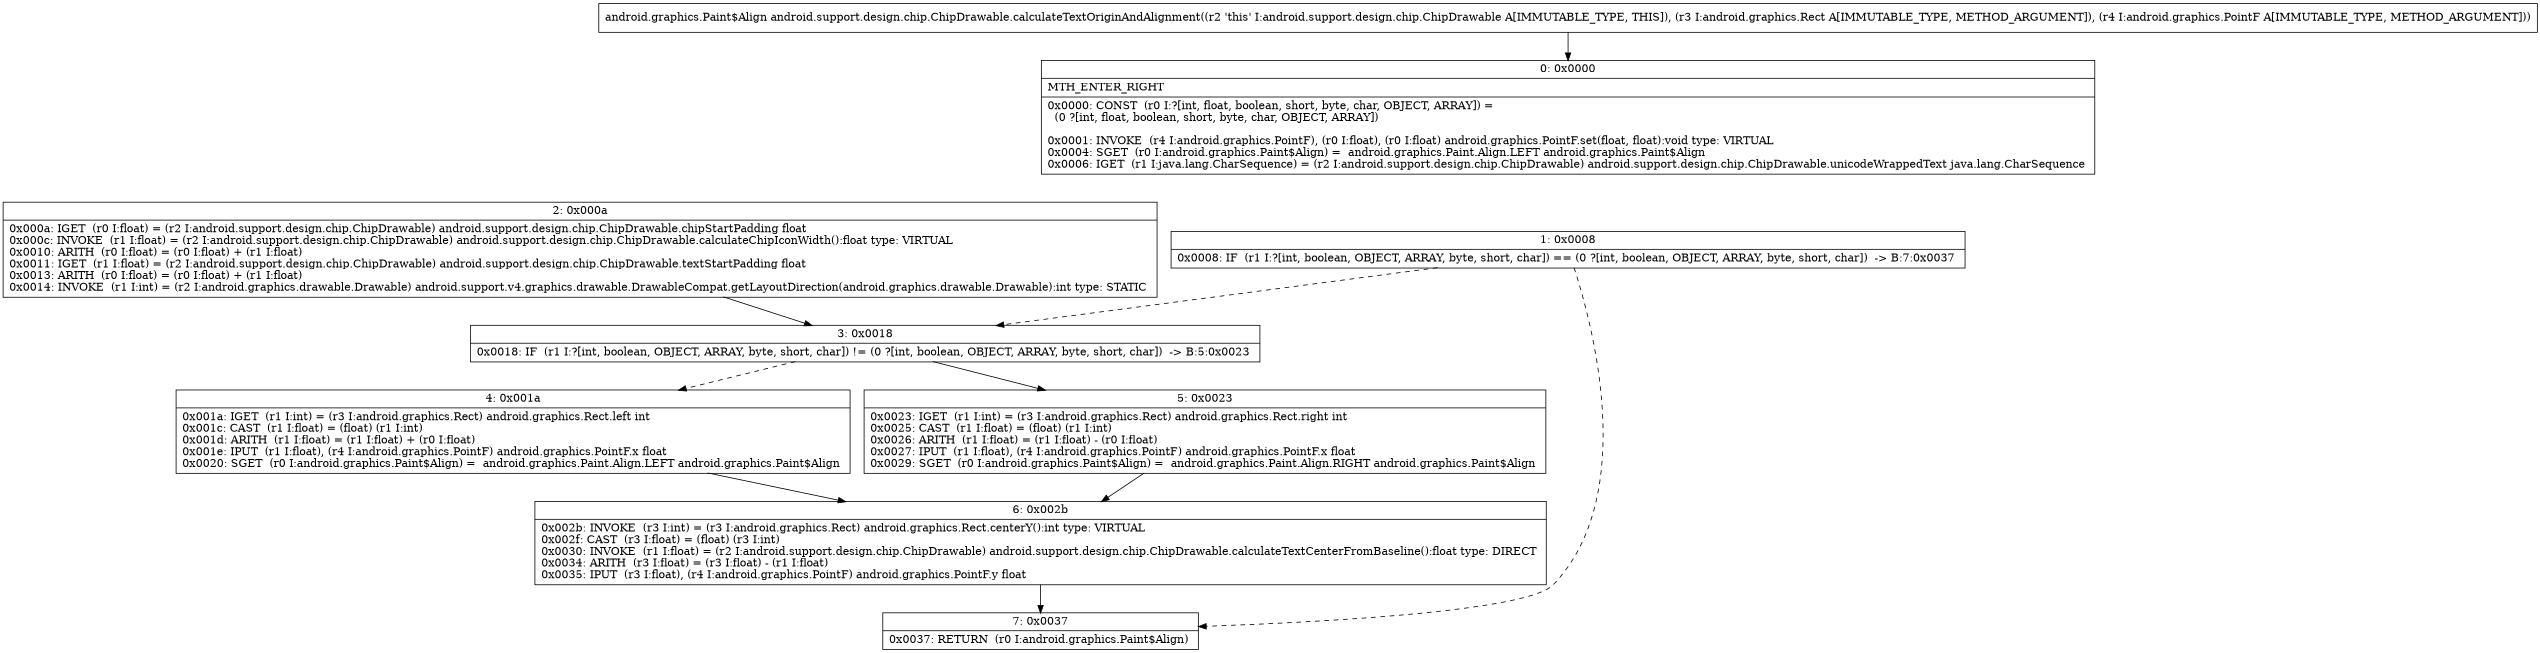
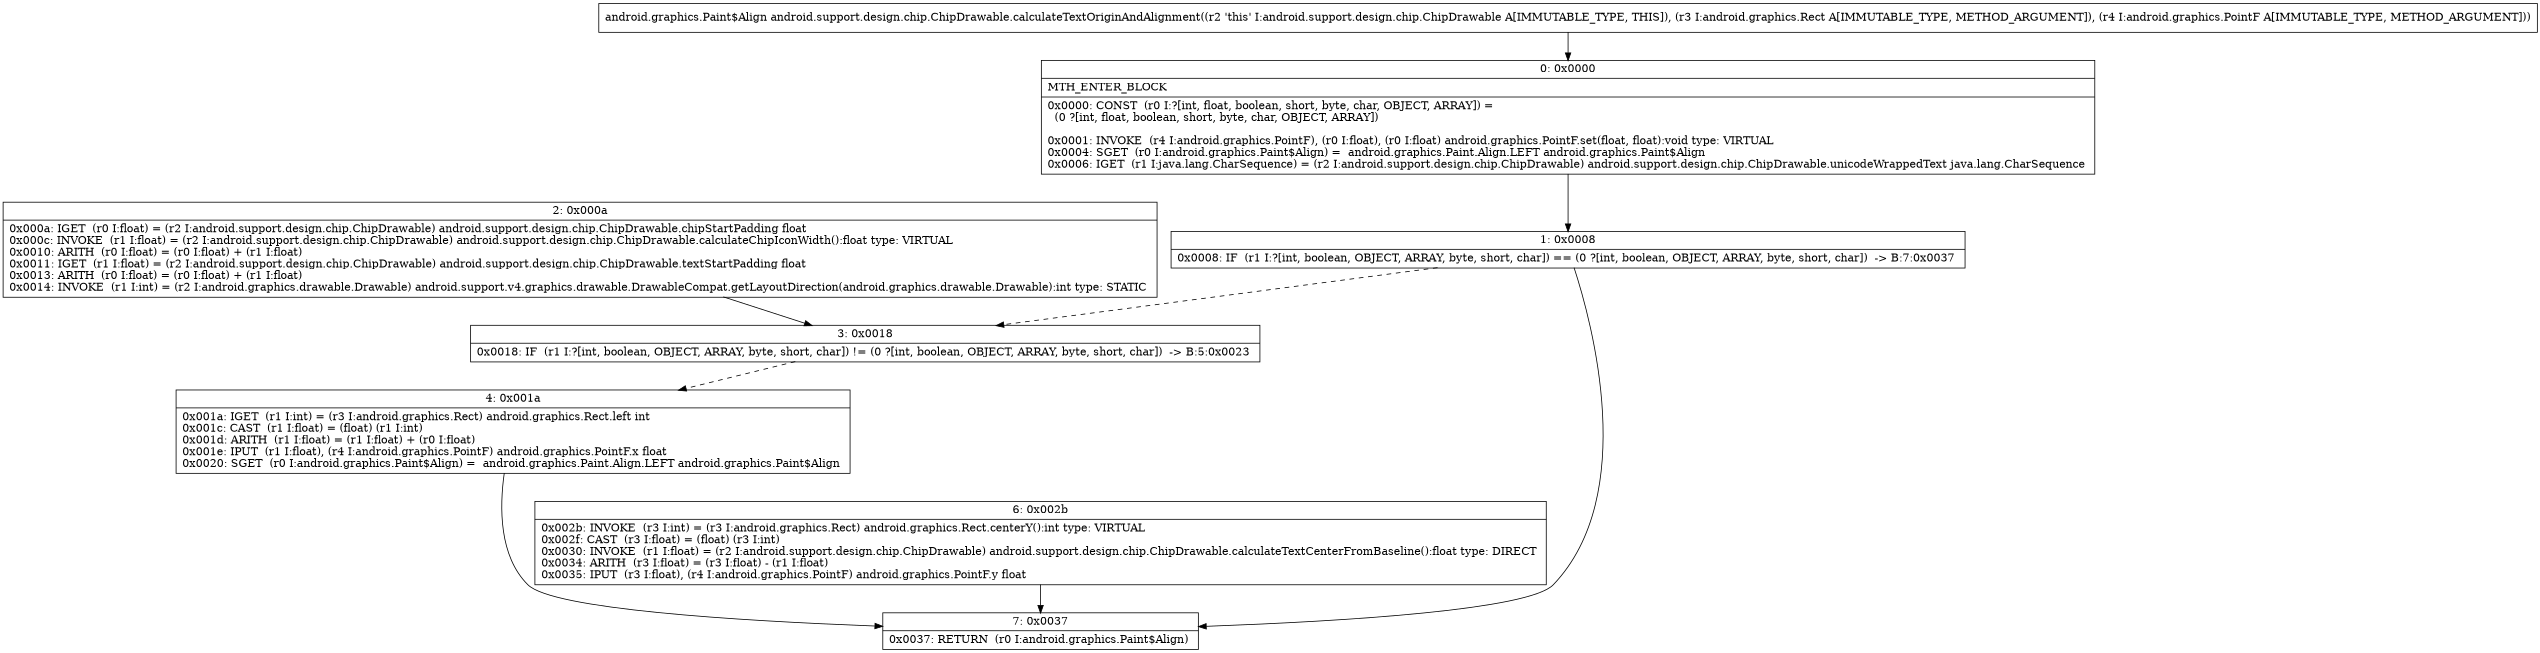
node "0: 0x0000": text "MTH_ENTER_RIGHT" -> "MTH_ENTER_BLOCK"
edge "0: 0x0000" -> "1: 0x0008": added
node "5: 0x0023": removed
edge "4: 0x001a" -> "6: 0x002b": now "4: 0x001a" -> "7: 0x0037"
edge "1: 0x0008" -> "7: 0x0037": style dashed -> solid
